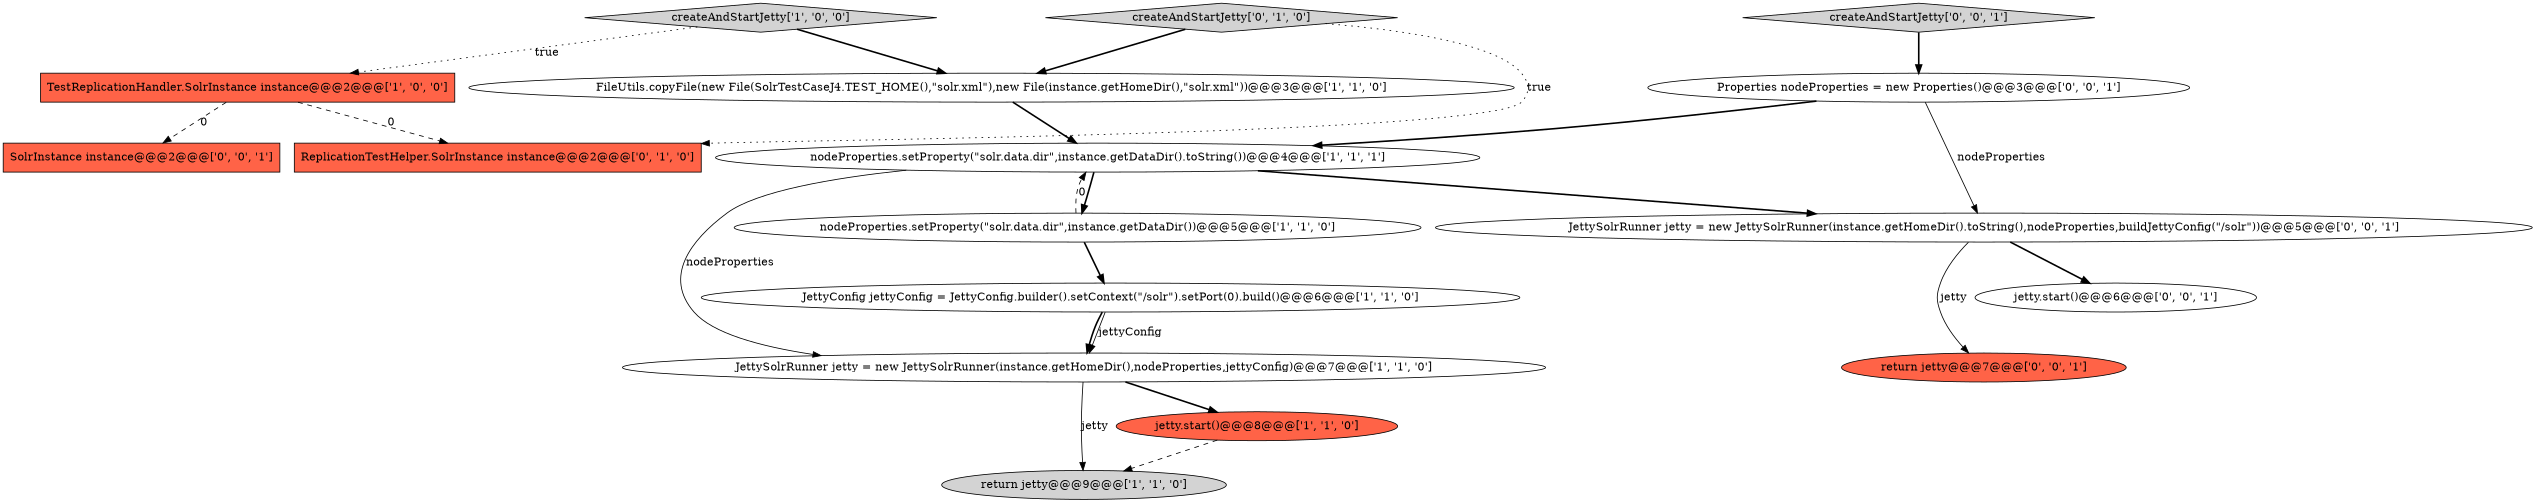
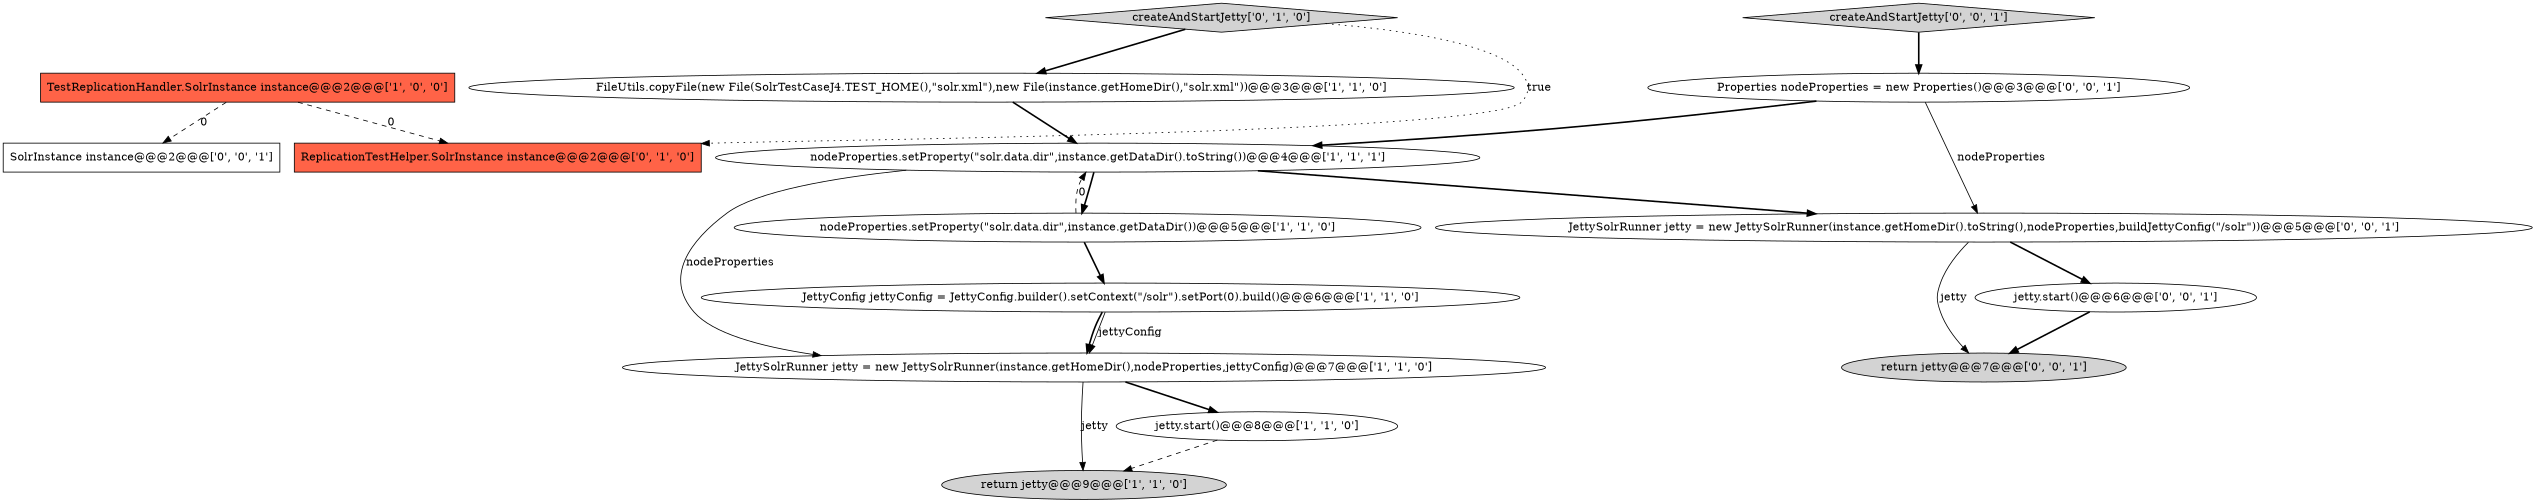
node "createAndStartJetty['1', '0', '0']": removed
node "SolrInstance instance@@@2@@@['0', '0', '1']": fillcolor tomato -> white
edge "jetty.start()@@@6@@@['0', '0', '1']" -> "return jetty@@@7@@@['0', '0', '1']": added
node "return jetty@@@7@@@['0', '0', '1']": fillcolor tomato -> lightgray
node "jetty.start()@@@8@@@['1', '1', '0']": fillcolor tomato -> white
